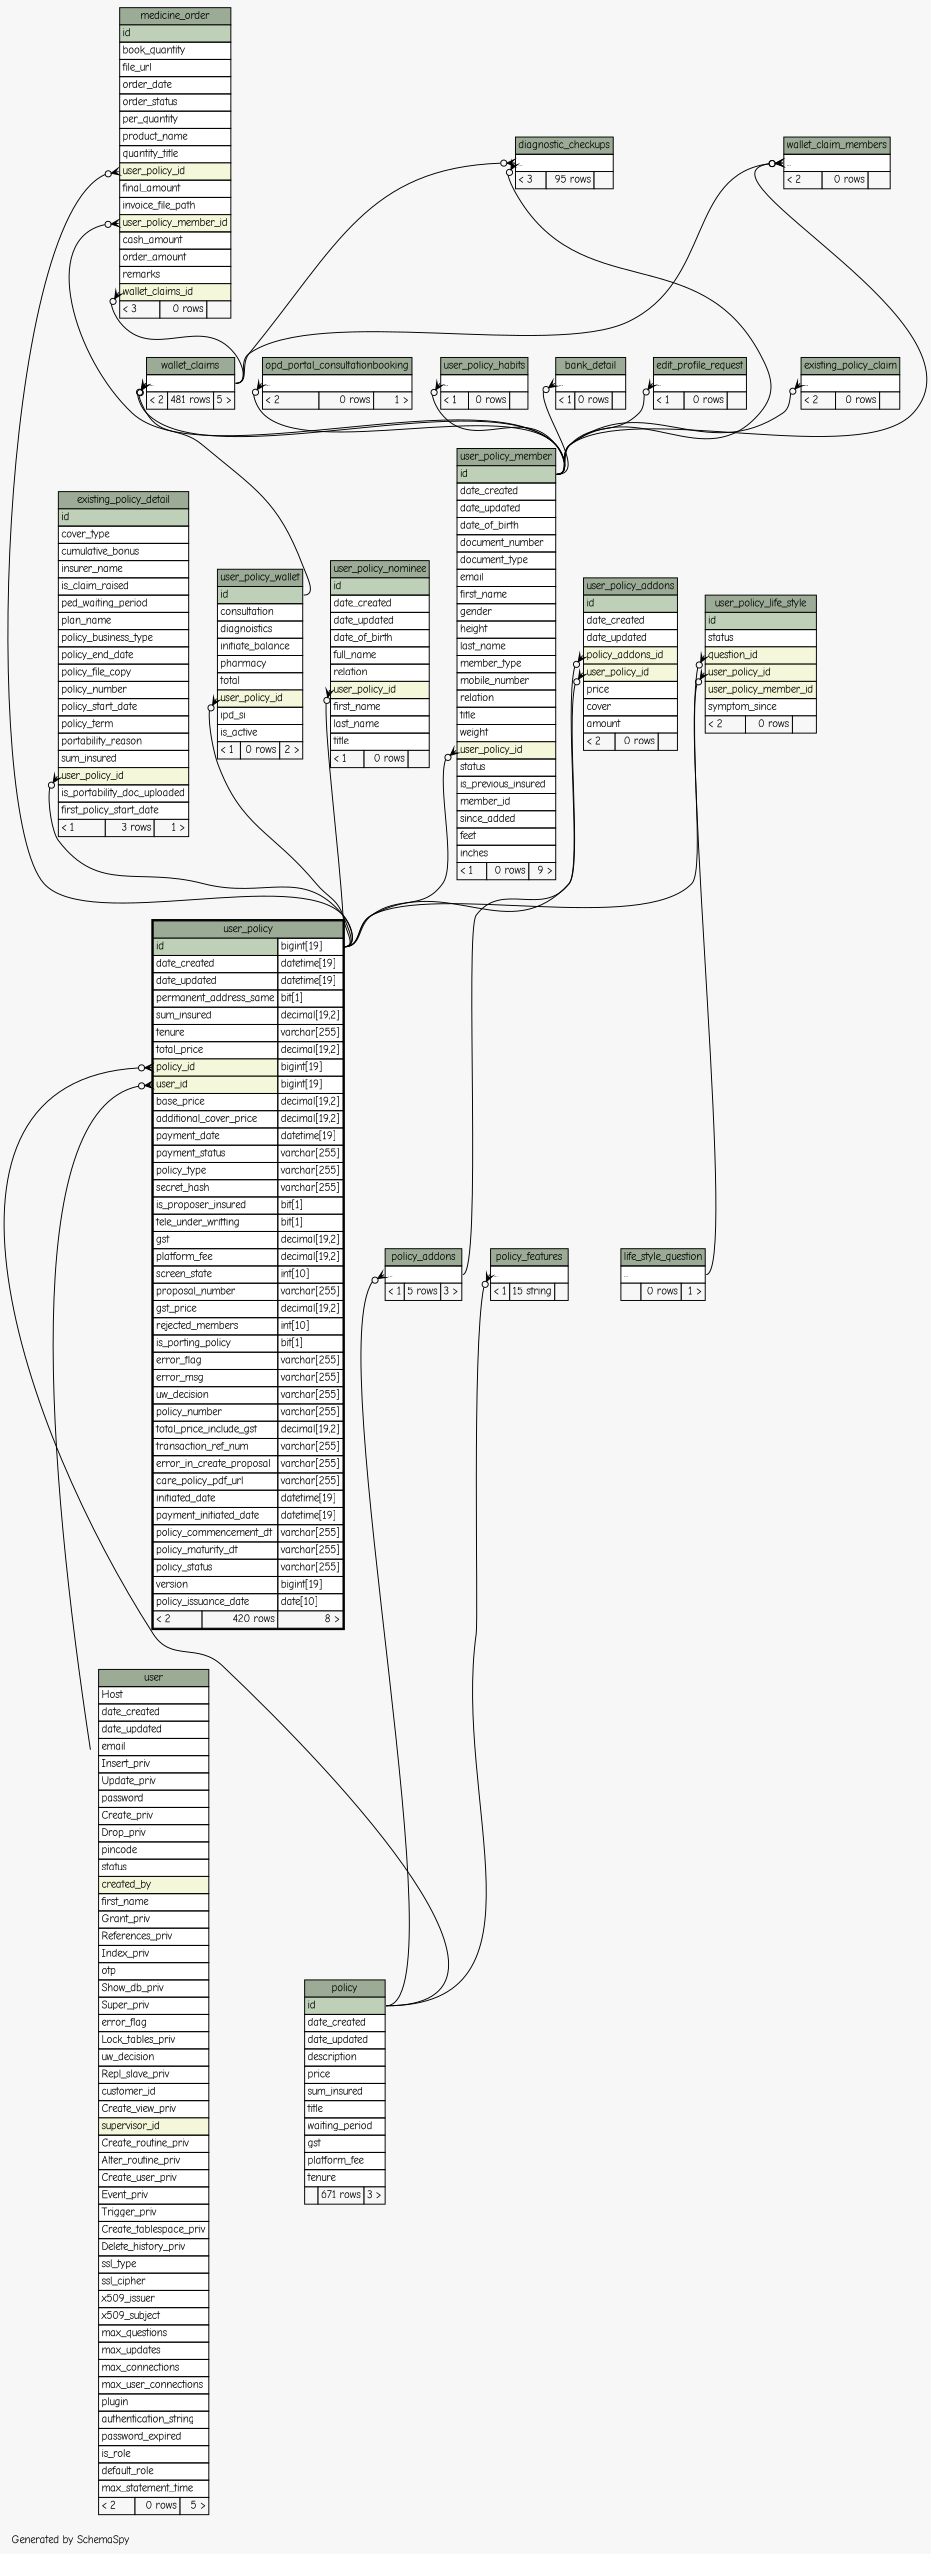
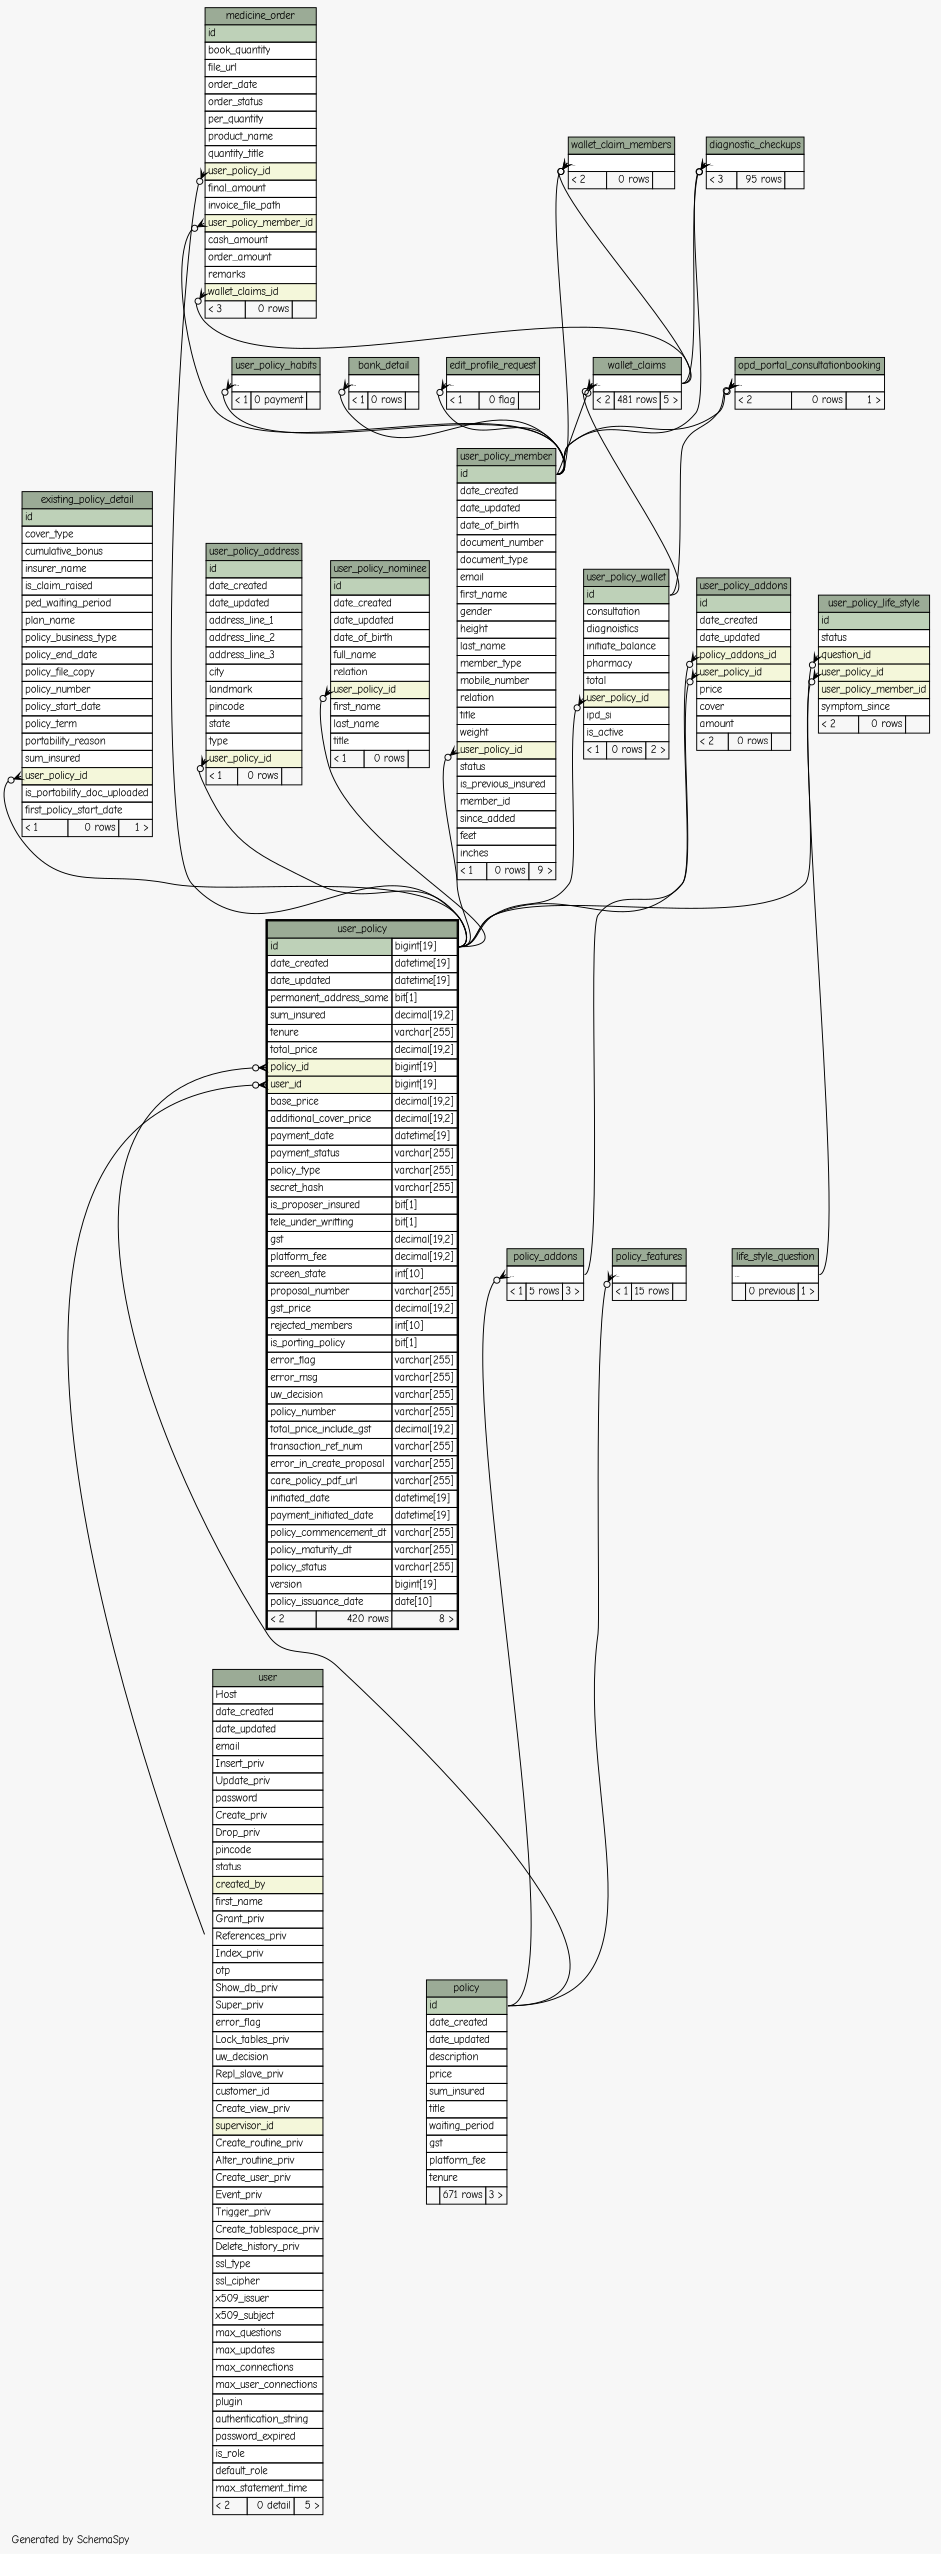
node "existing_policy_claim": removed
node "user_policy_habits": text "0 rows" -> "0 payment"
node "edit_profile_request": text "0 rows" -> "0 flag"
edge "user_policy_wallet" -> "opd_portal_consultationbooking": added
node "user_policy_address": added
node "existing_policy_detail": text "3 rows" -> "0 rows"
node "policy_features": text "15 string" -> "15 rows"
node "life_style_question": text "0 rows" -> "0 previous"
node "user": text "0 rows" -> "0 detail"
